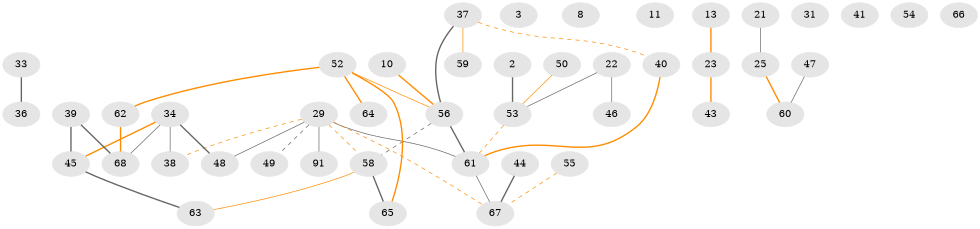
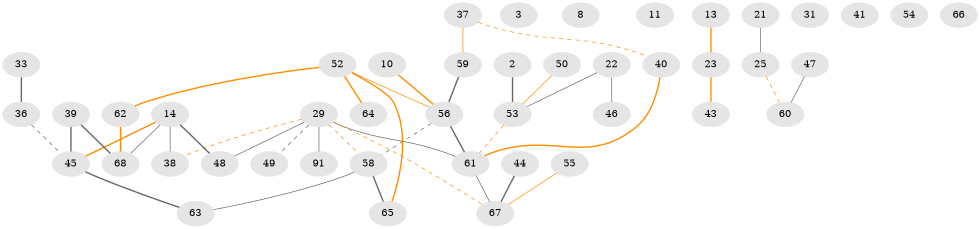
edge "37" -- "56": now "59" -- "56"
edge "25" -- "60": style bold -> dashed
node "34": label "34" -> "14"
edge "36" -- "45": added
edge "55" -- "67": style dashed -> solid
edge "58" -- "63": color darkorange -> gray40
